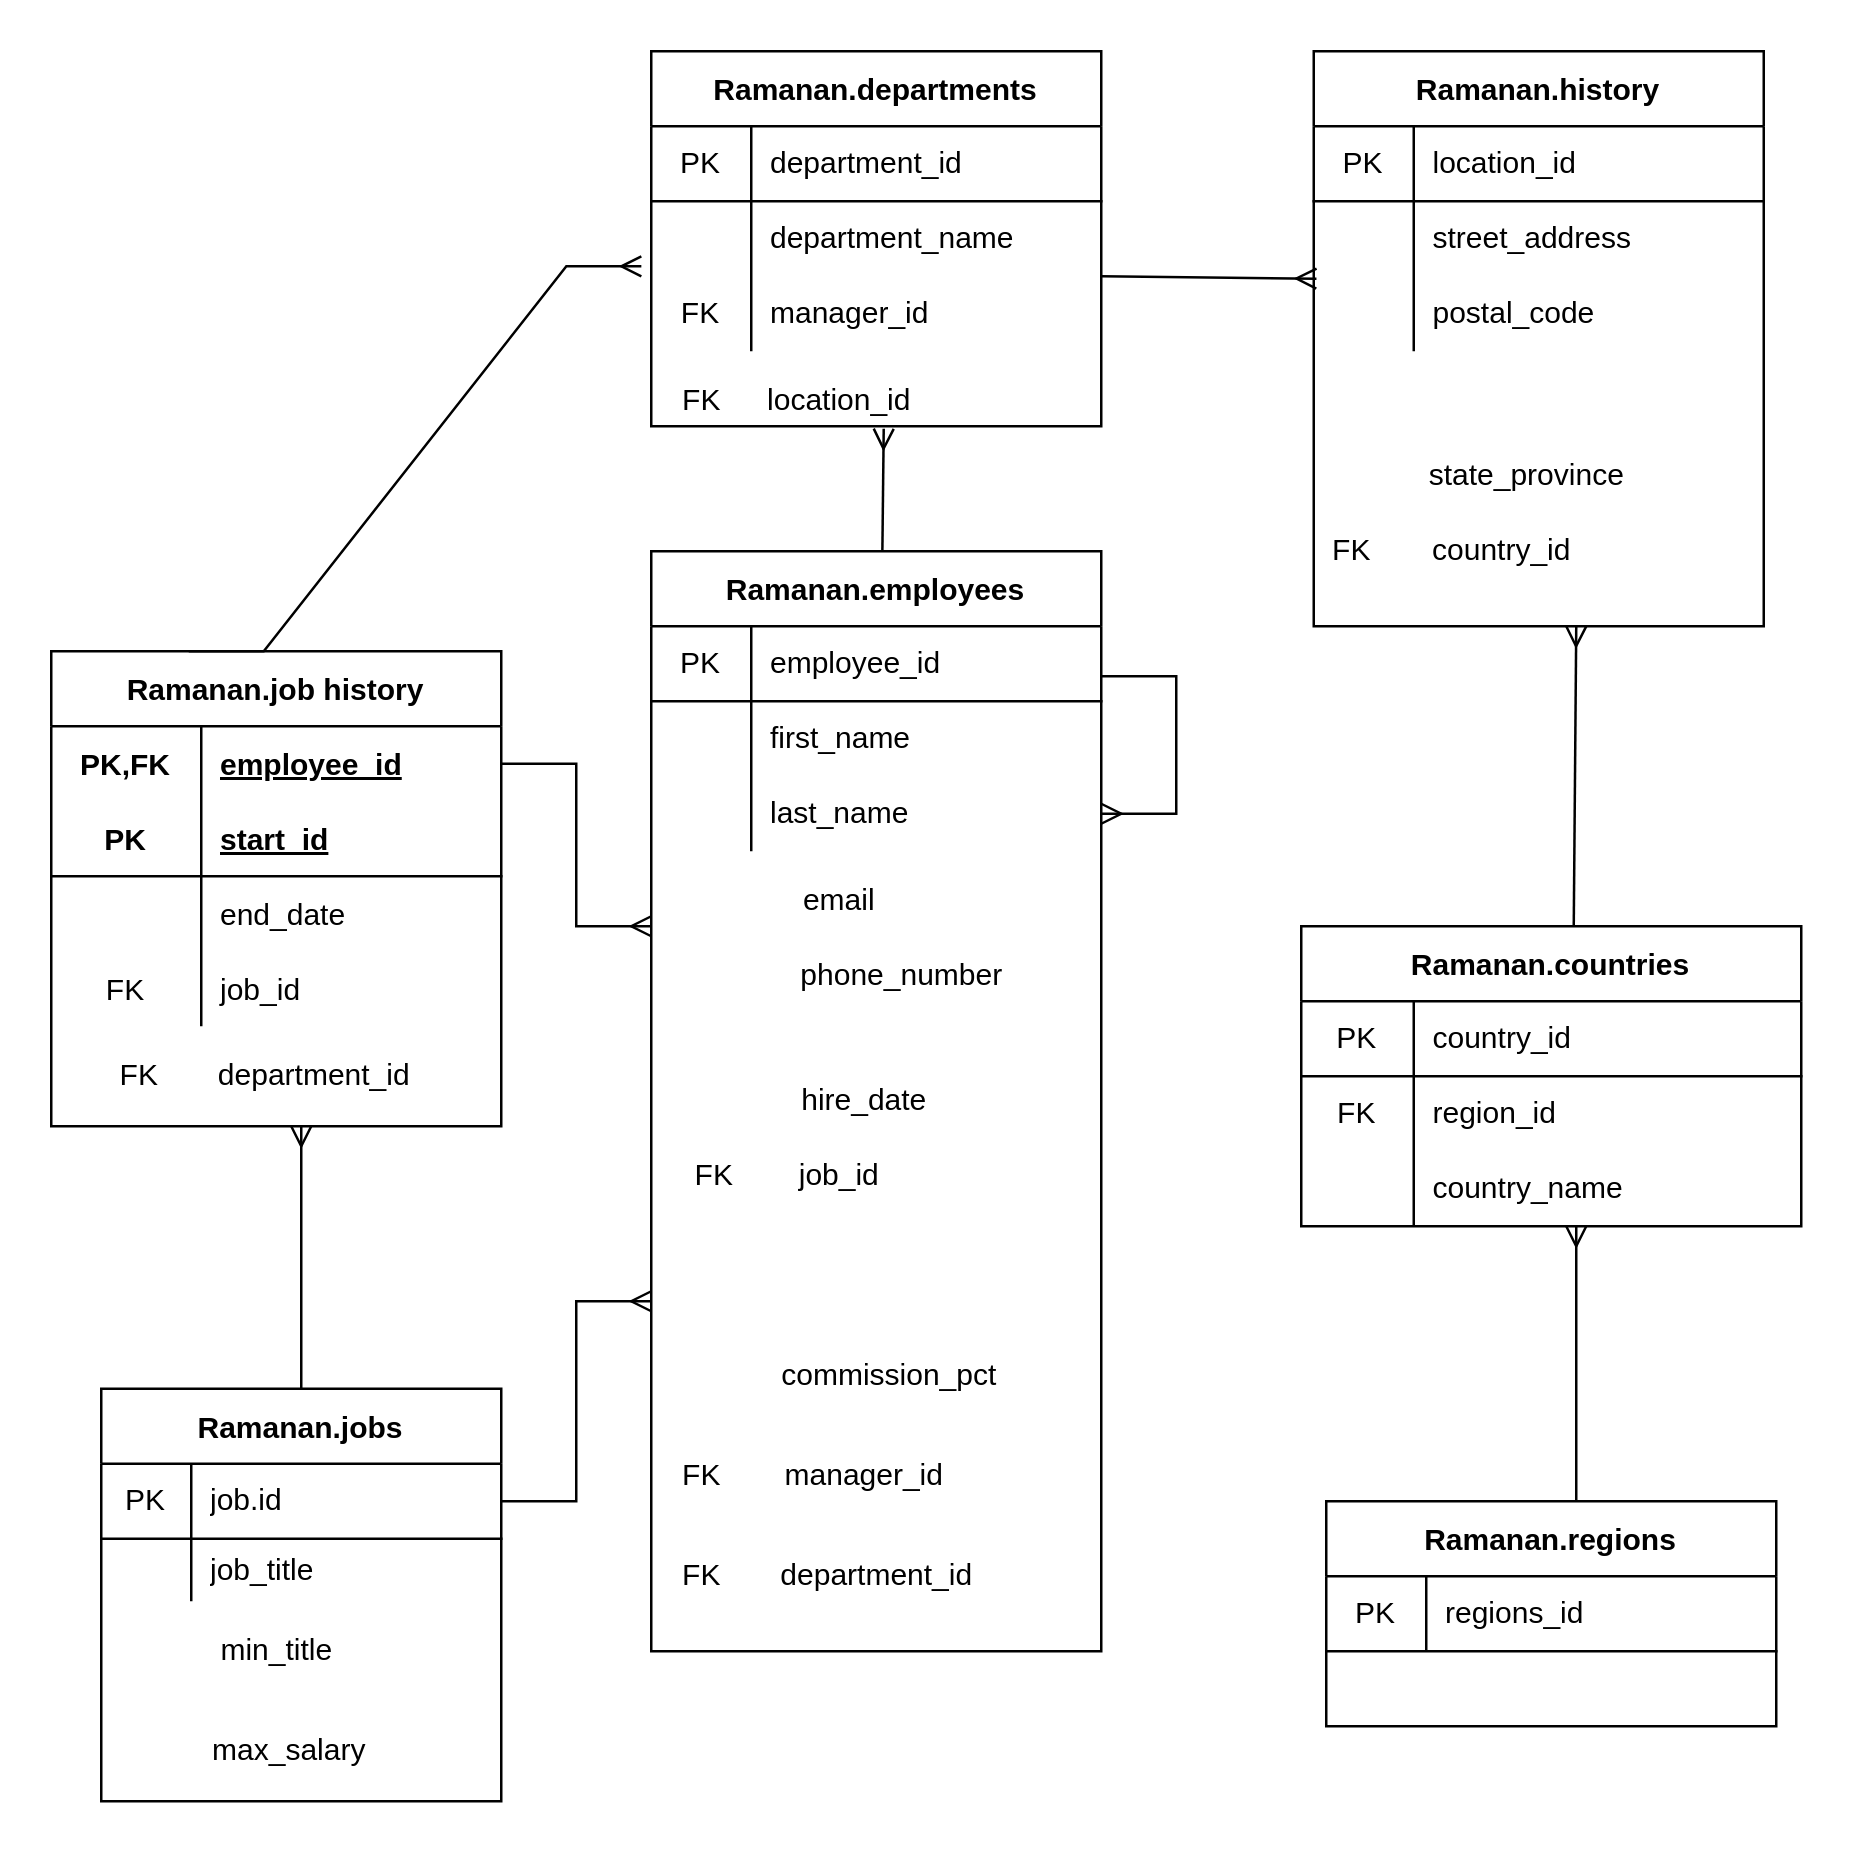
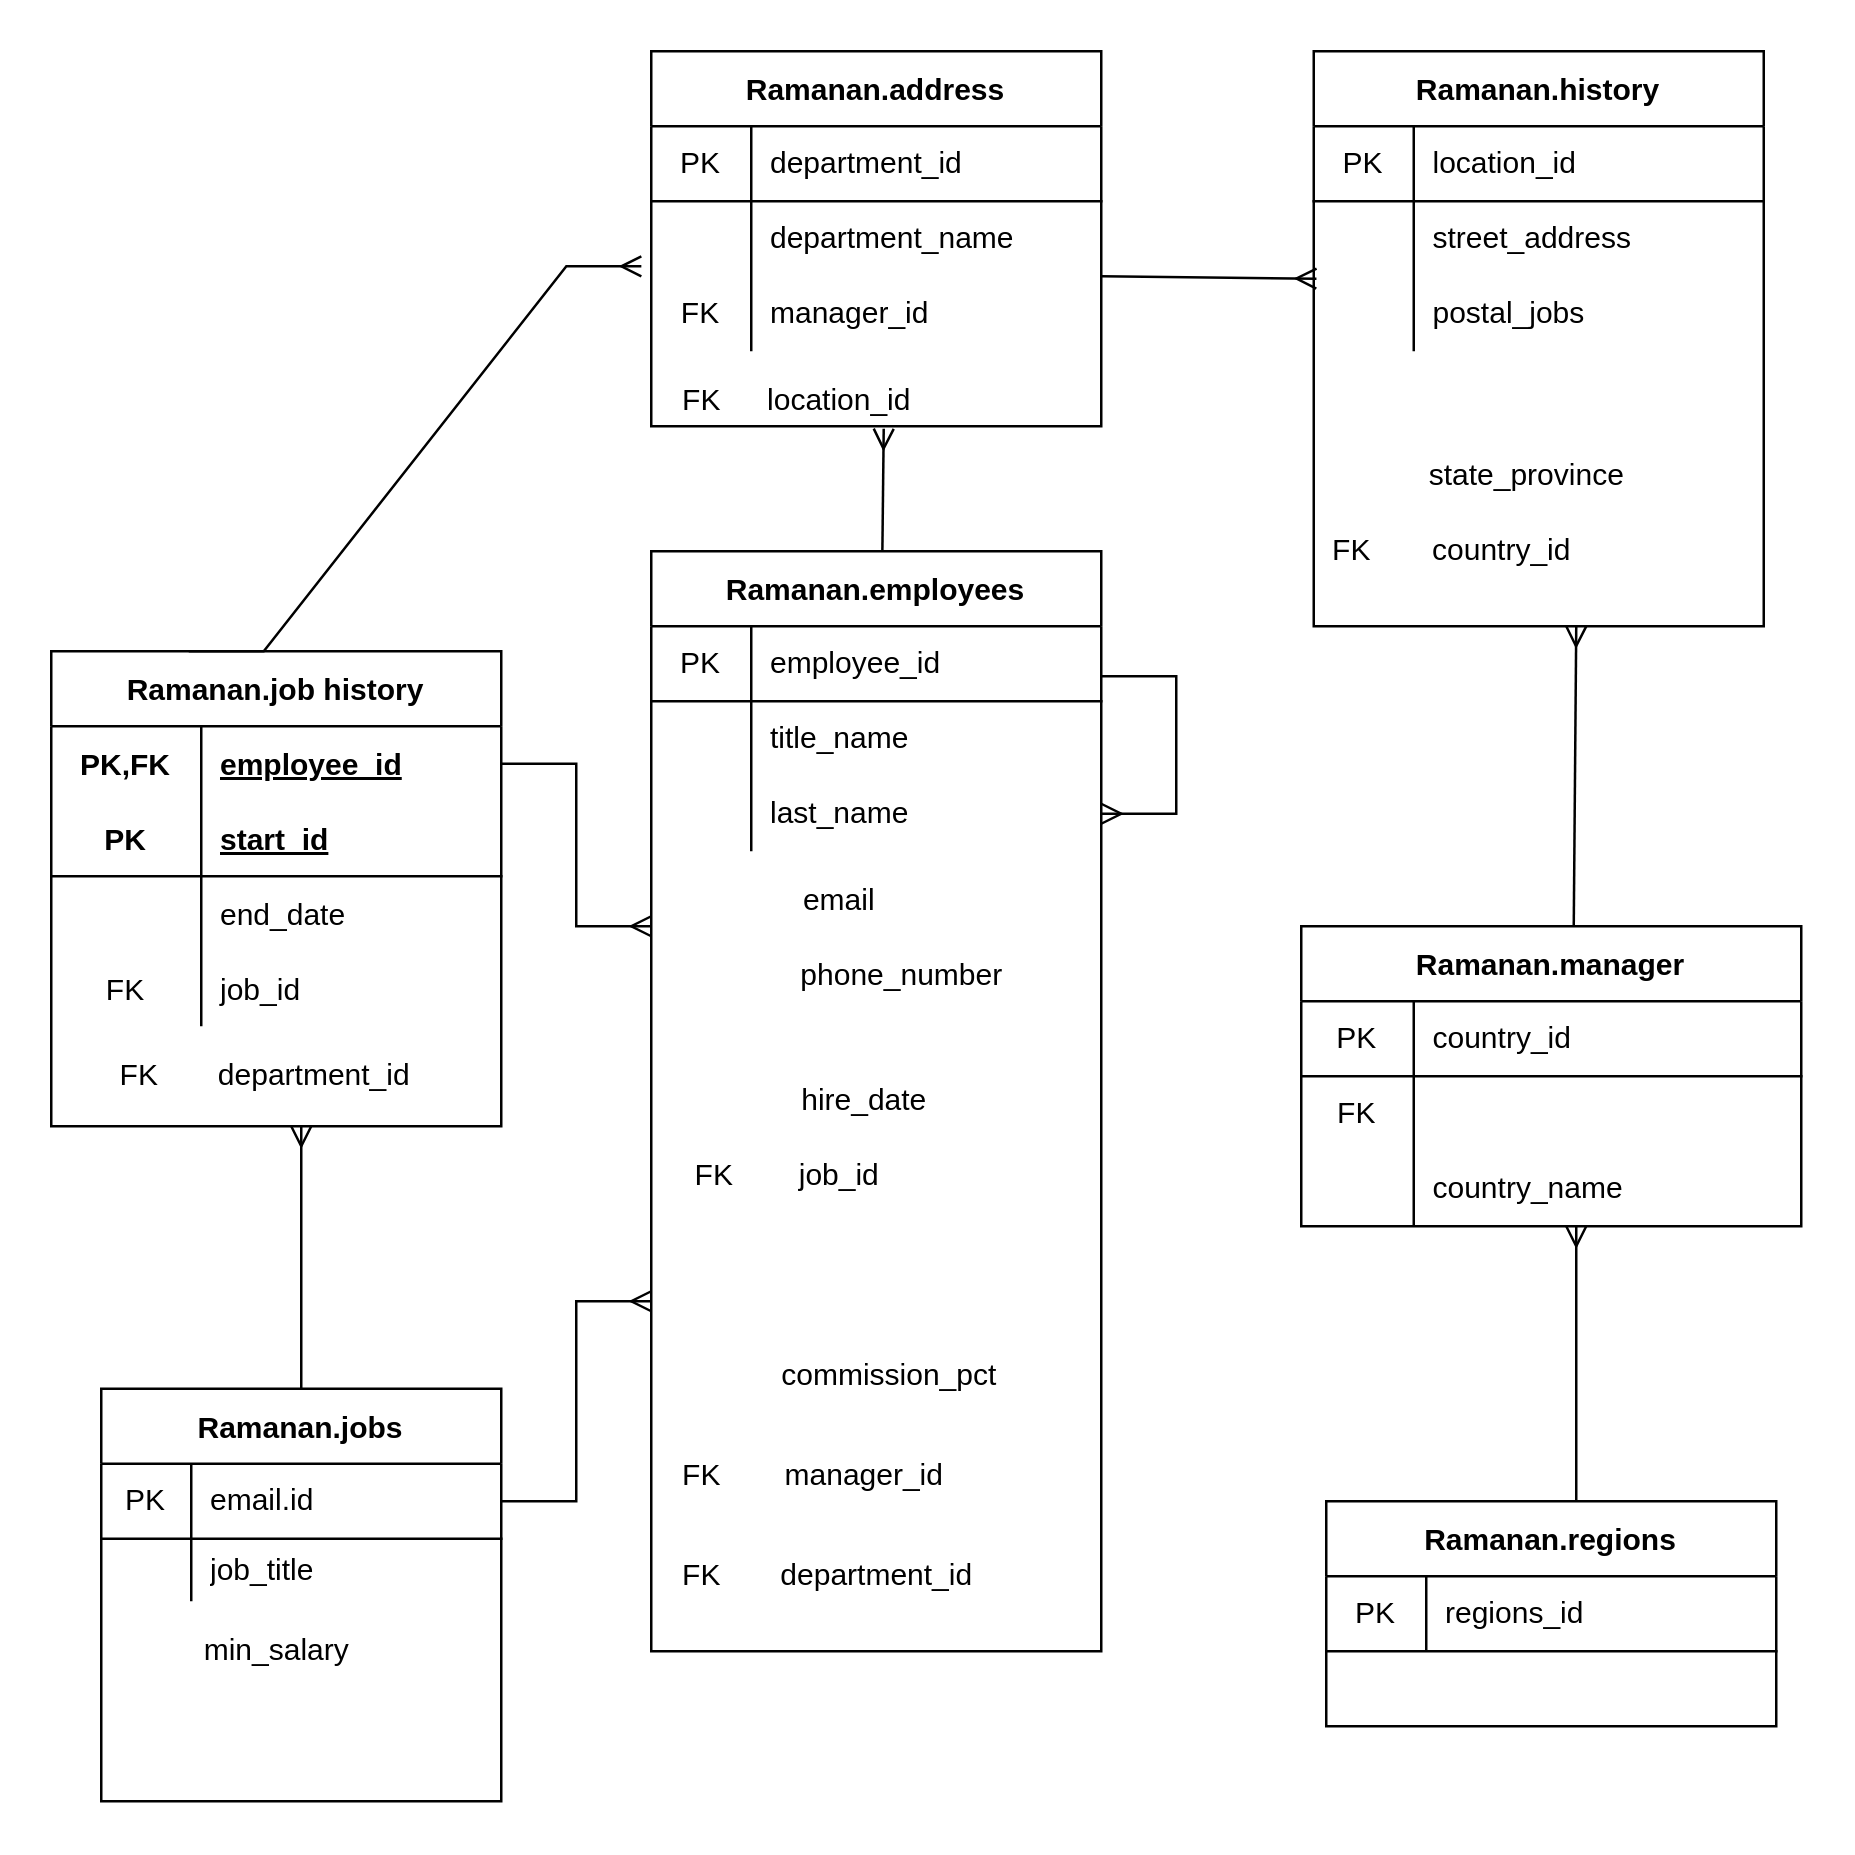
node "Ramanan.departments": label "Ramanan.departments" -> "Ramanan.address"
node "postal_code": label "postal_code" -> "postal_jobs"
node "first_name": label "first_name" -> "title_name"
node "Ramanan.countries": label "Ramanan.countries" -> "Ramanan.manager"
node "region_id": removed
node "job.id": label "job.id" -> "email.id"
node "min_title": label "min_title" -> "min_salary"
node "max_salary": removed
